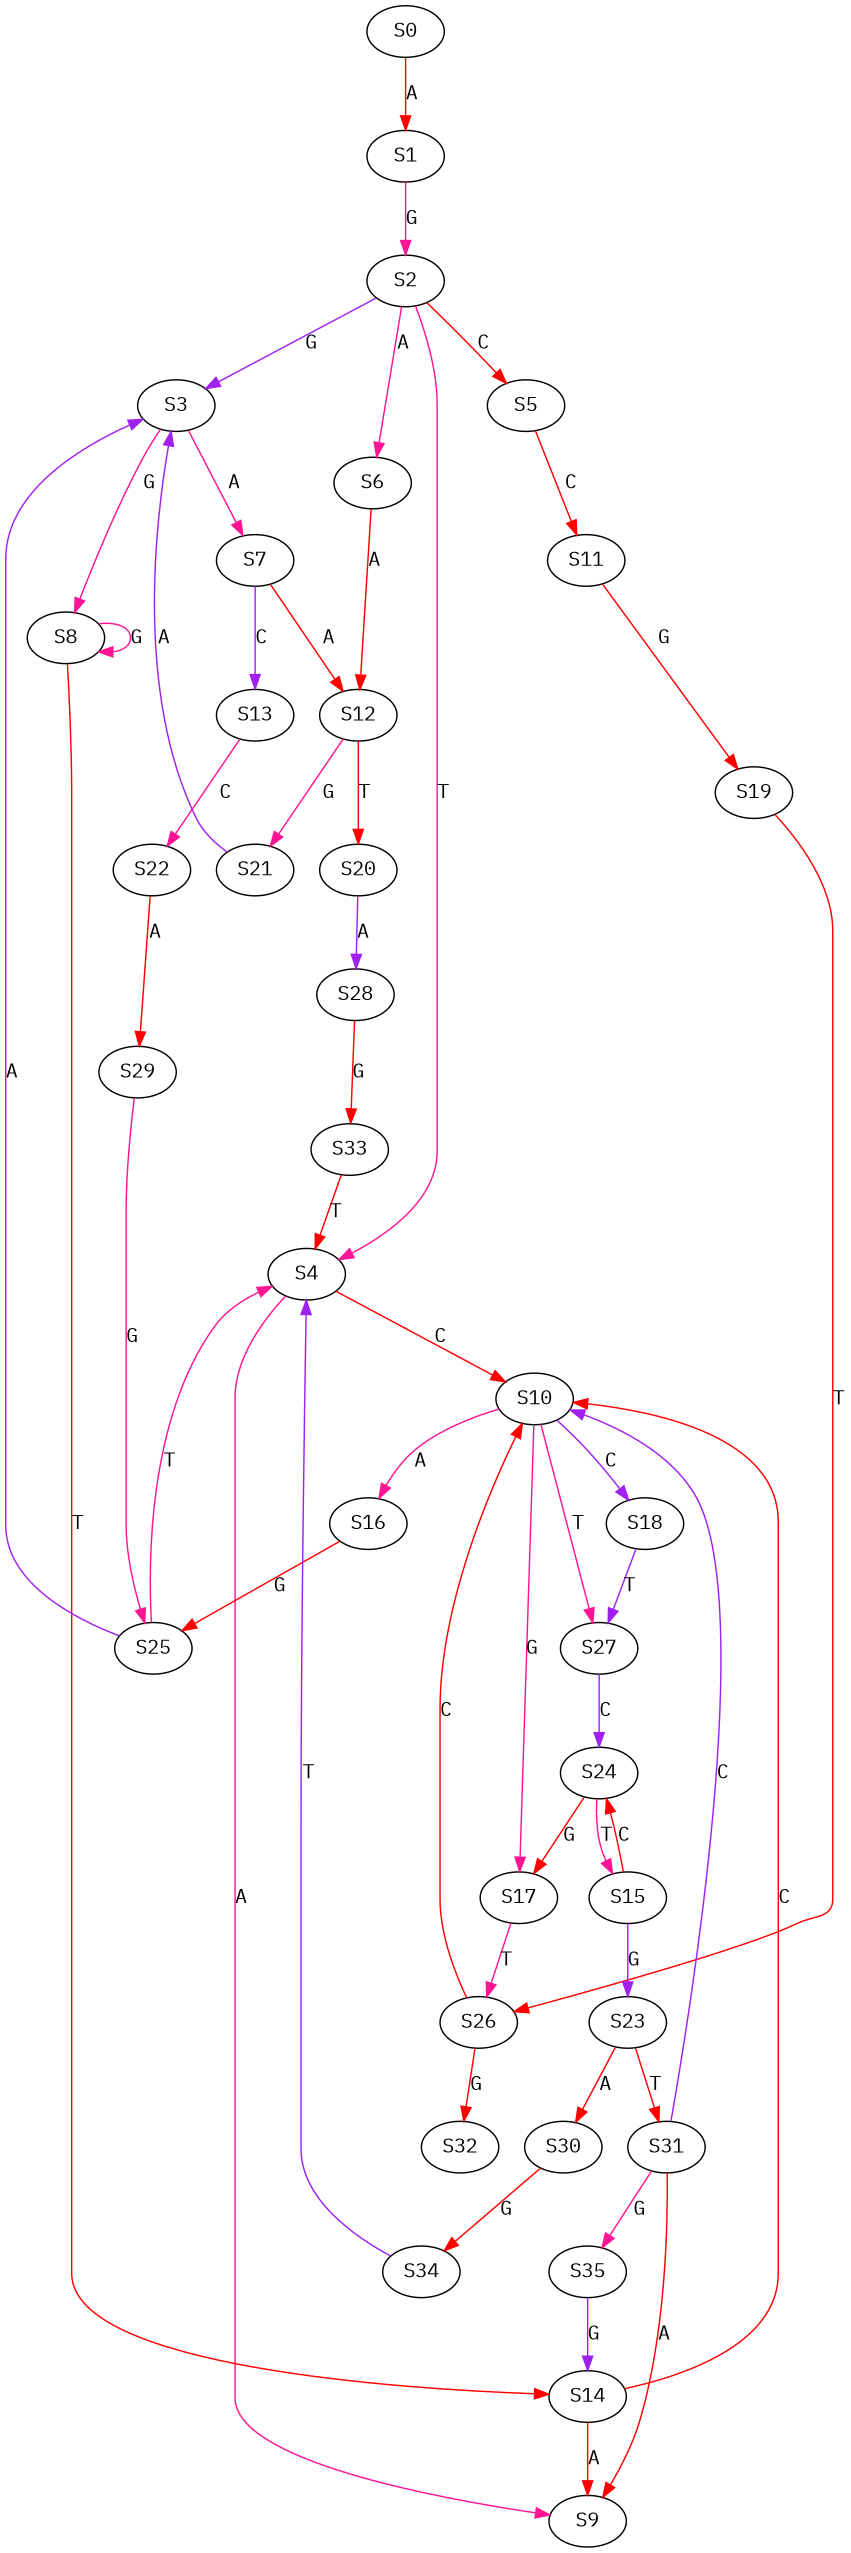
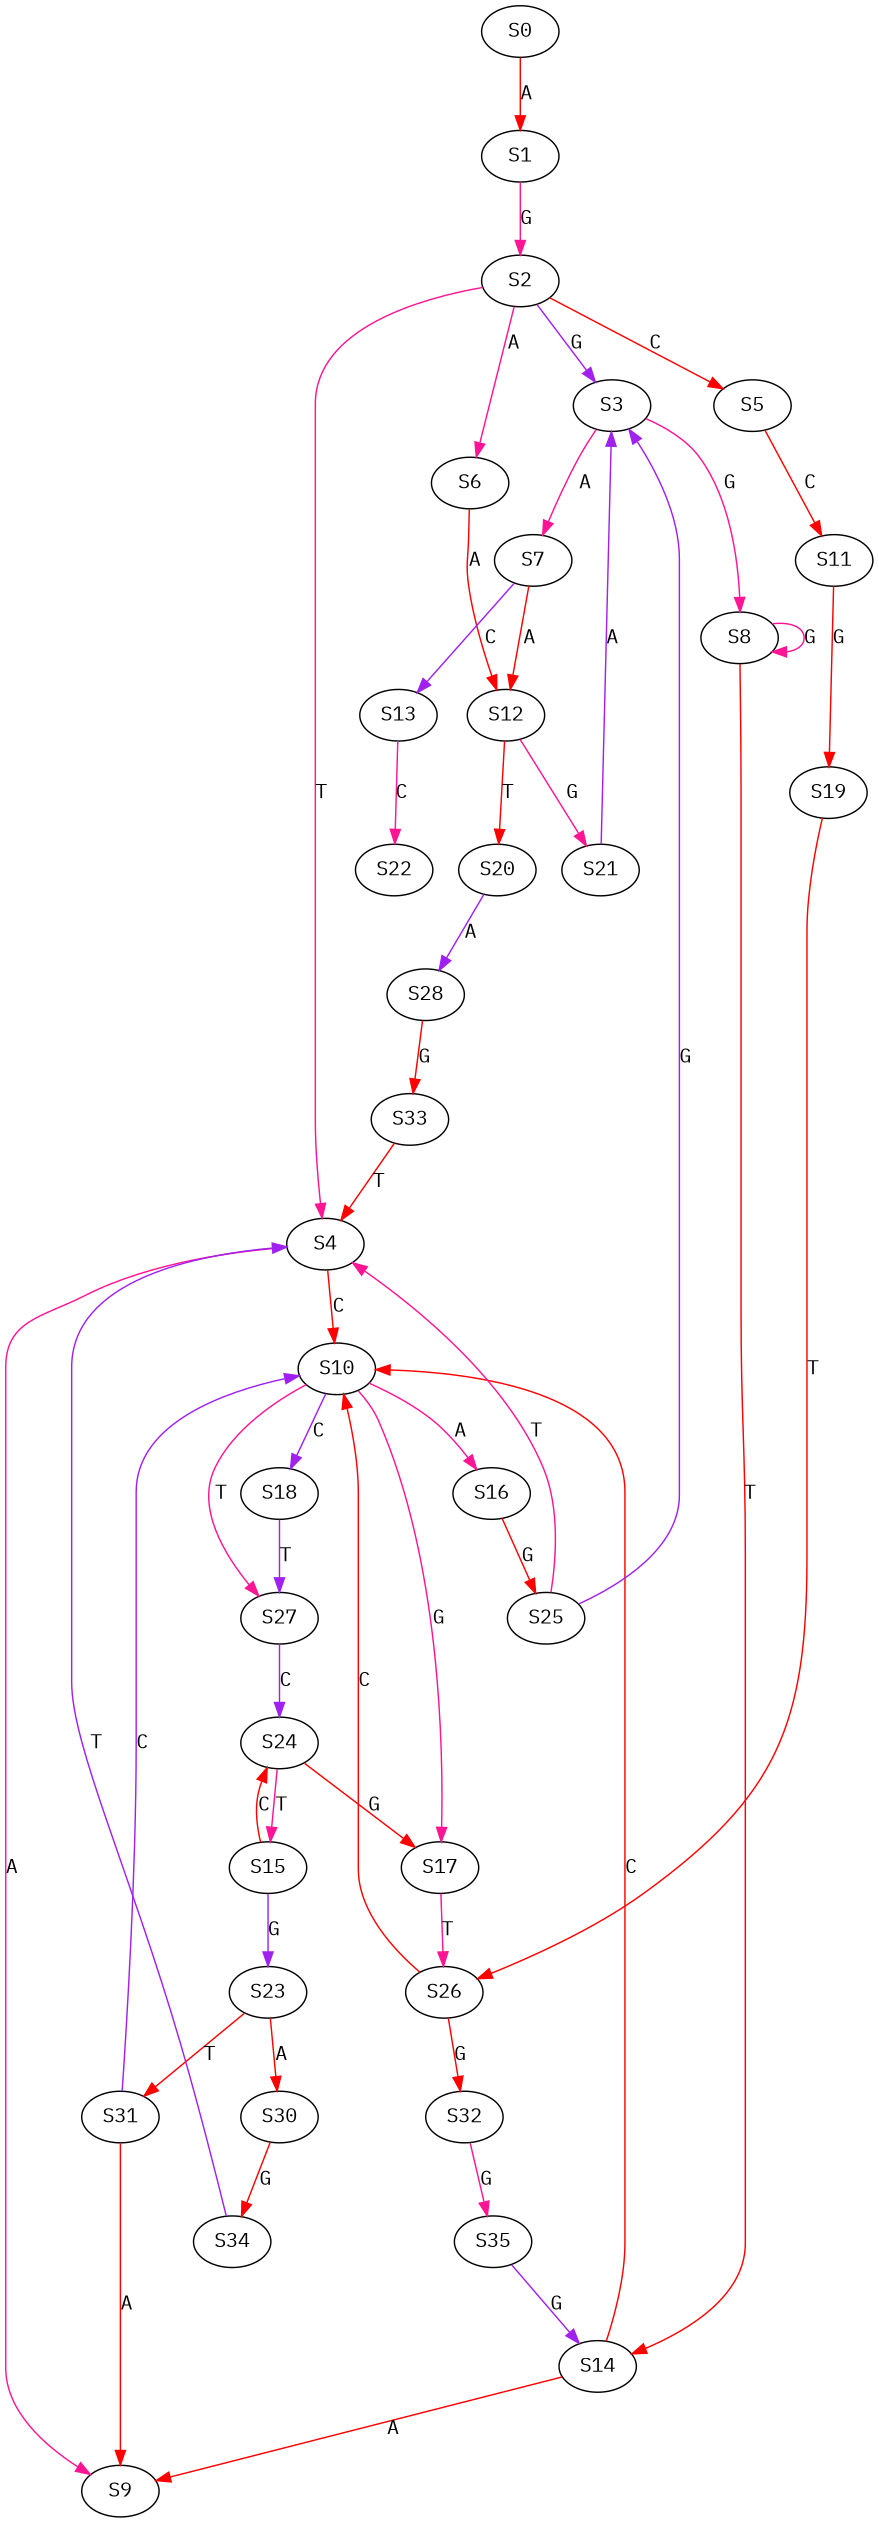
edge "S25" -> "S3": label "A" -> "G"
node "S29": removed
edge "S31" -> "S35": now "S32" -> "S35"
